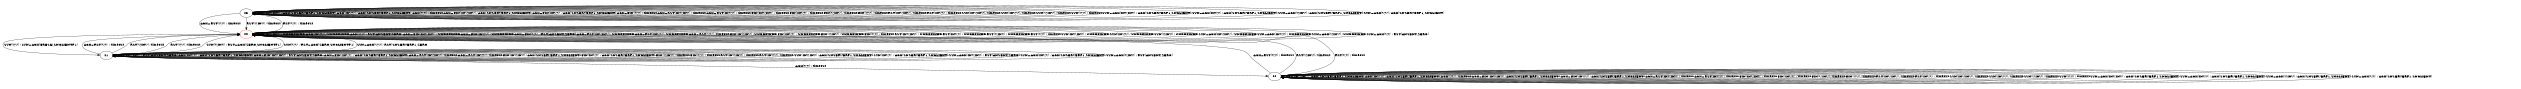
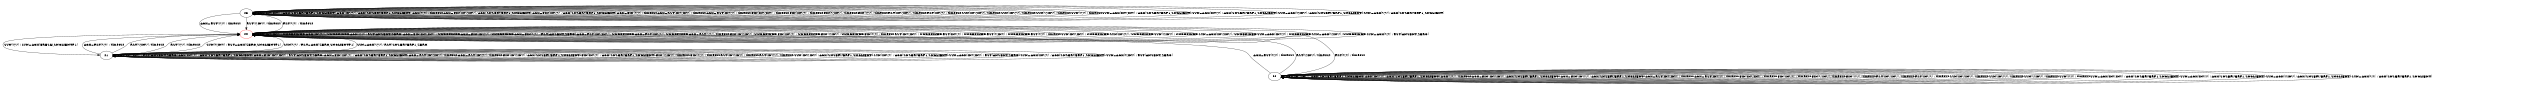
edge "s1" -> "s2": removed, label "ACK(V,V) / timeout"
